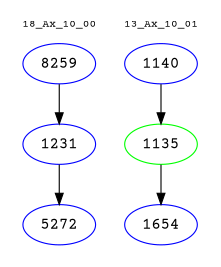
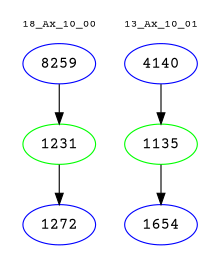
node "1140": label "1140" -> "4140"
node "1231": color blue -> green
node "5272": label "5272" -> "1272"
